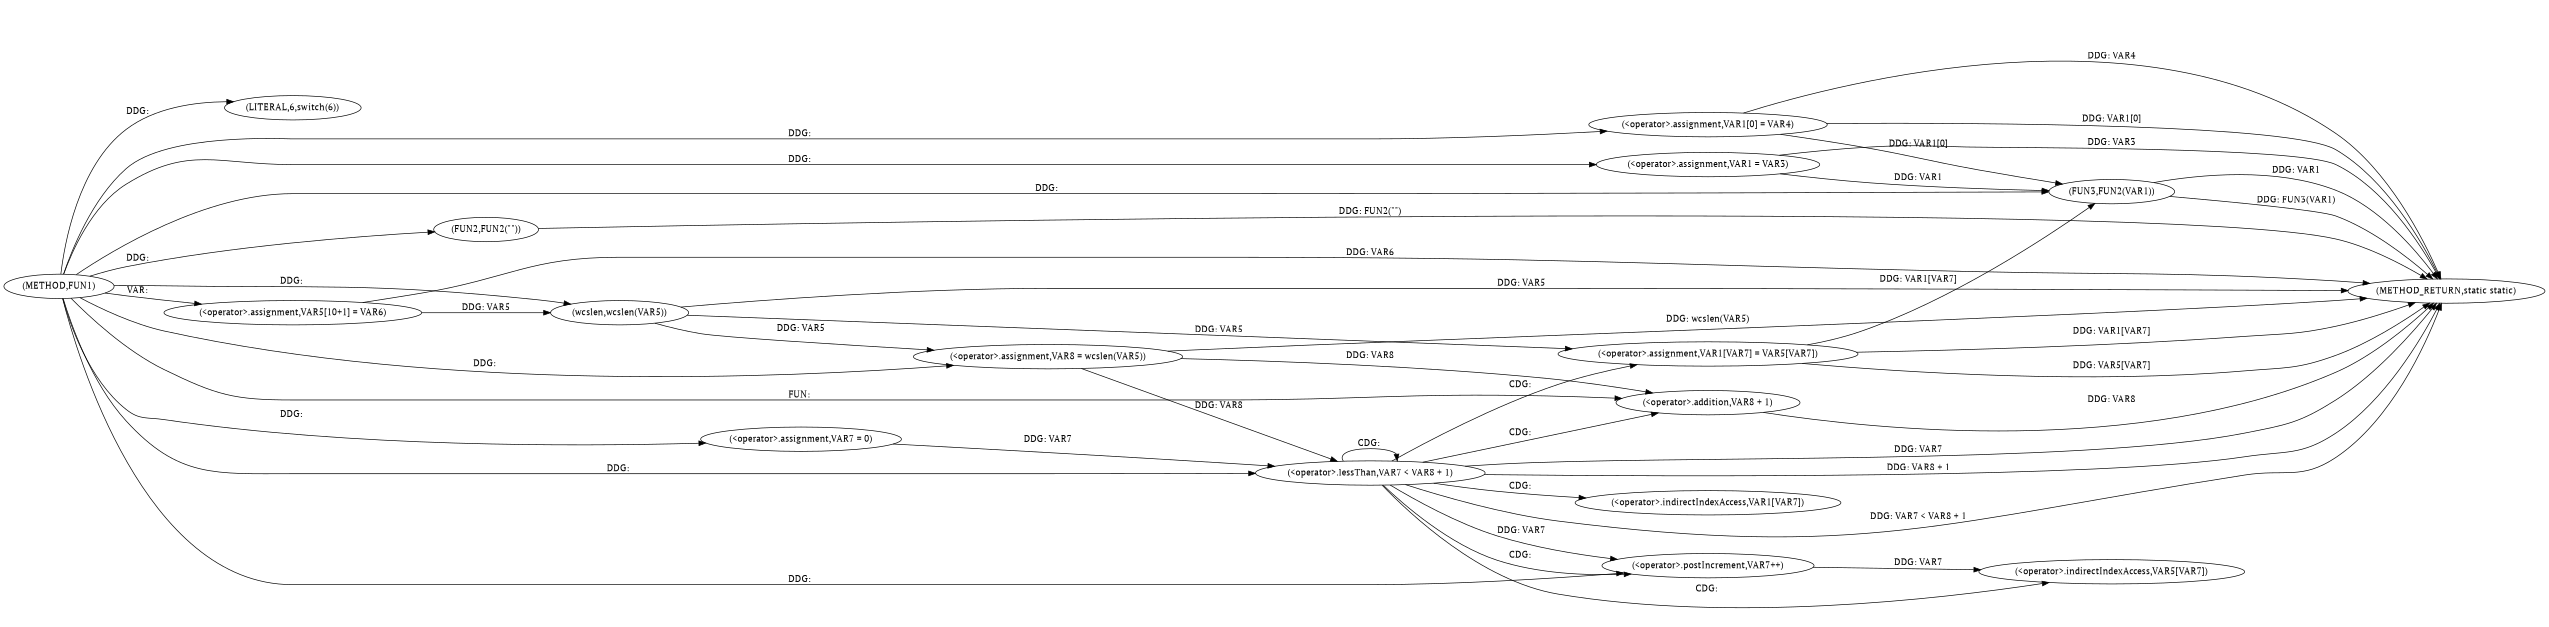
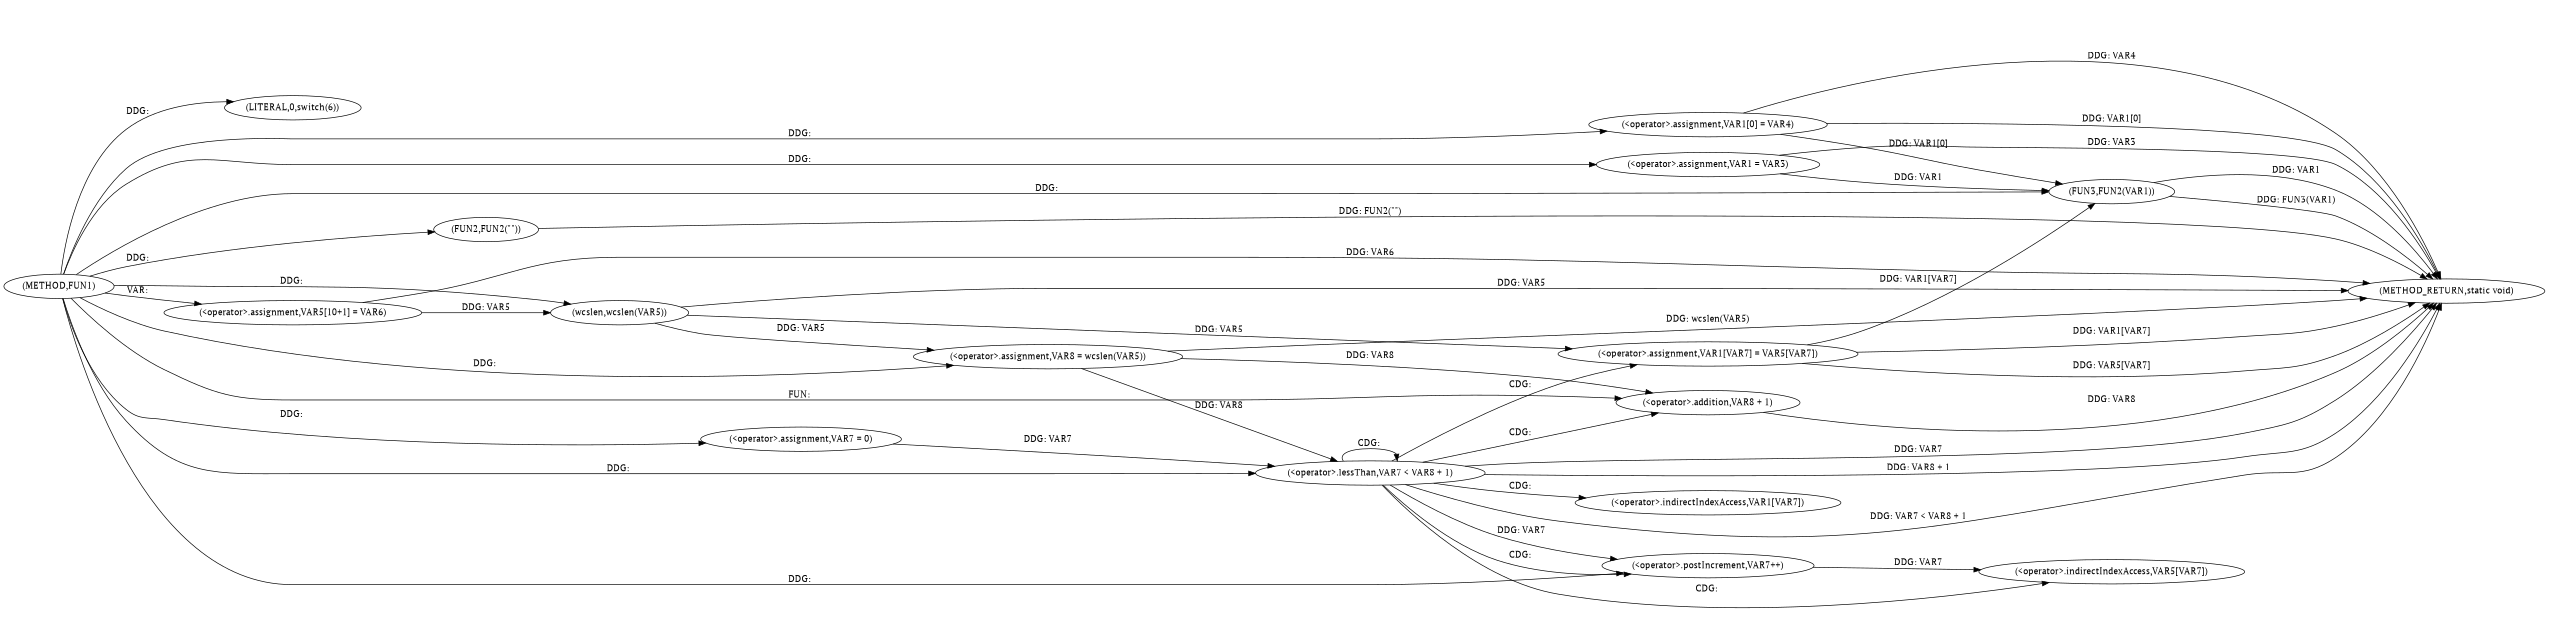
node "(LITERAL,6,switch(6))": label "(LITERAL,6,switch(6))" -> "(LITERAL,0,switch(6))"
node "(METHOD_RETURN,static static)": label "(METHOD_RETURN,static static)" -> "(METHOD_RETURN,static void)"
